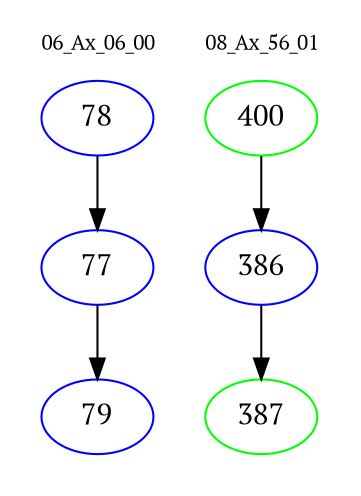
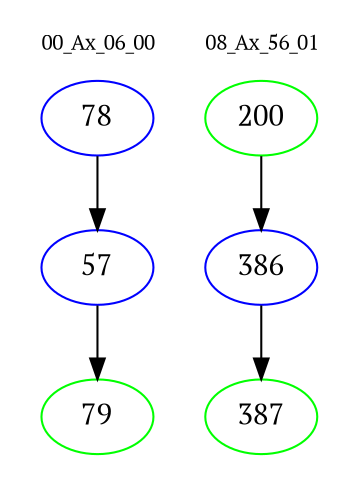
cluster "06_Ax_06_00": label "06_Ax_06_00" -> "00_Ax_06_00"
node "400": label "400" -> "200"
node "77": label "77" -> "57"
node "79": color blue -> green
